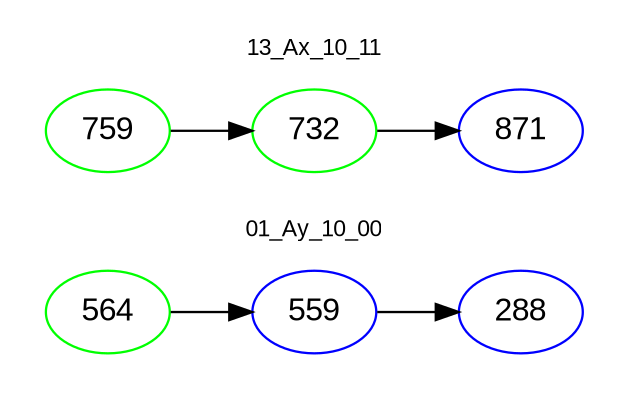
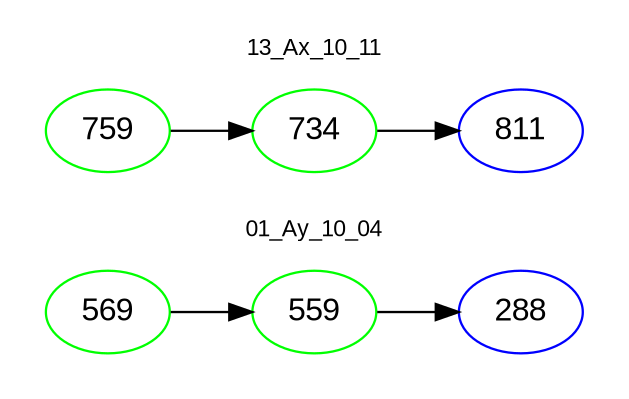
node "732": label "732" -> "734"
node "871": label "871" -> "811"
cluster "01_Ay_10_00": label "01_Ay_10_00" -> "01_Ay_10_04"
node "564": label "564" -> "569"
node "559": color blue -> green
